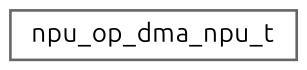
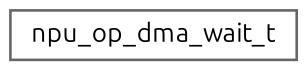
node "npu_op_dma_npu_t": label "npu_op_dma_npu_t" -> "npu_op_dma_wait_t"
